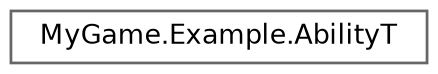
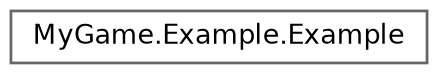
node "MyGame.Example.AbilityT": label "MyGame.Example.AbilityT" -> "MyGame.Example.Example"
